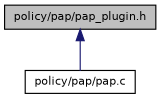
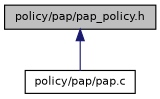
node "policy/pap/pap_plugin.h": label "policy/pap/pap_plugin.h" -> "policy/pap/pap_policy.h"
